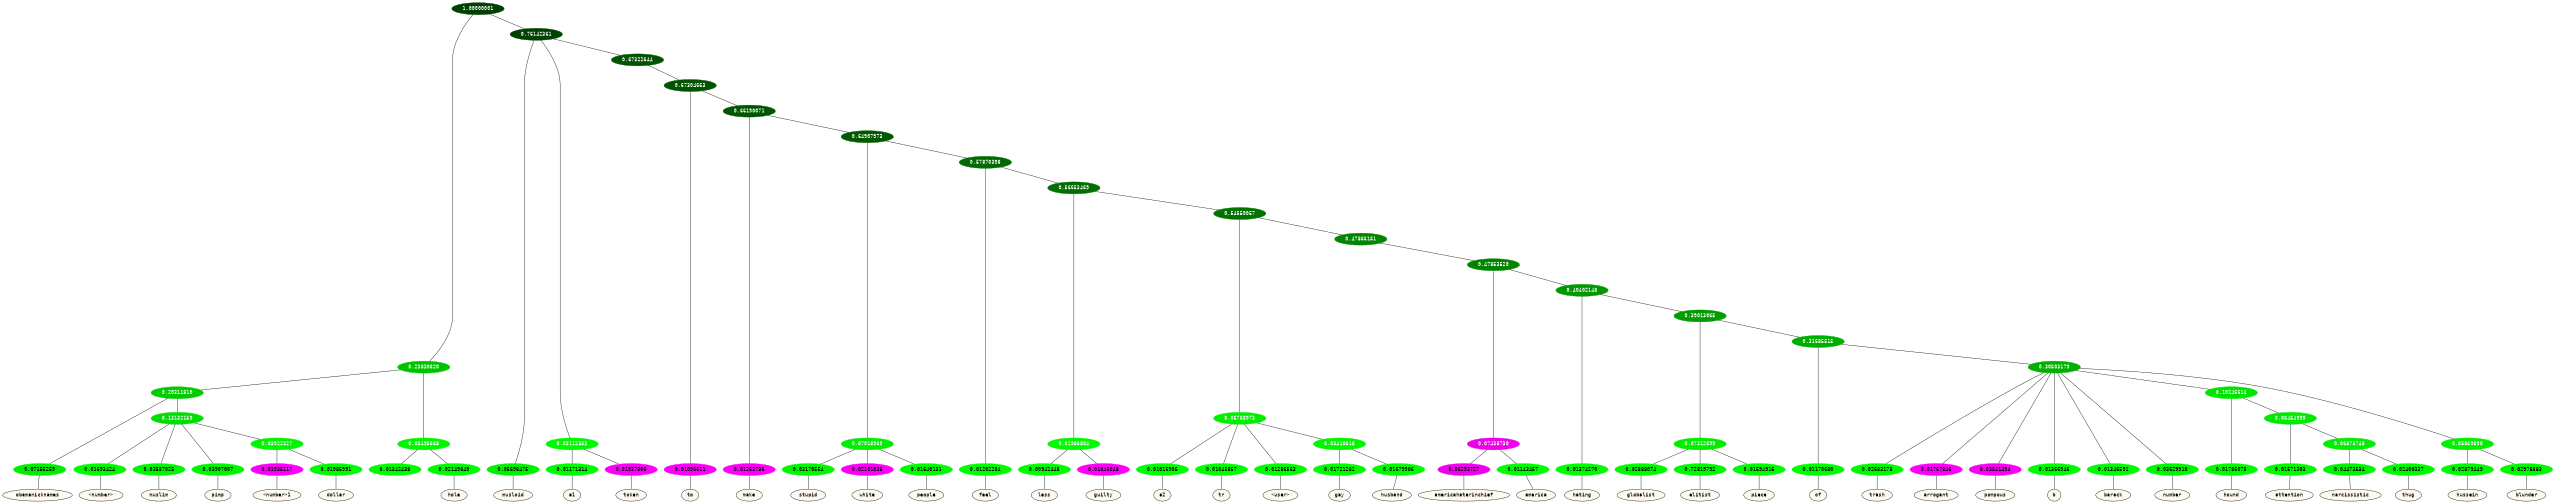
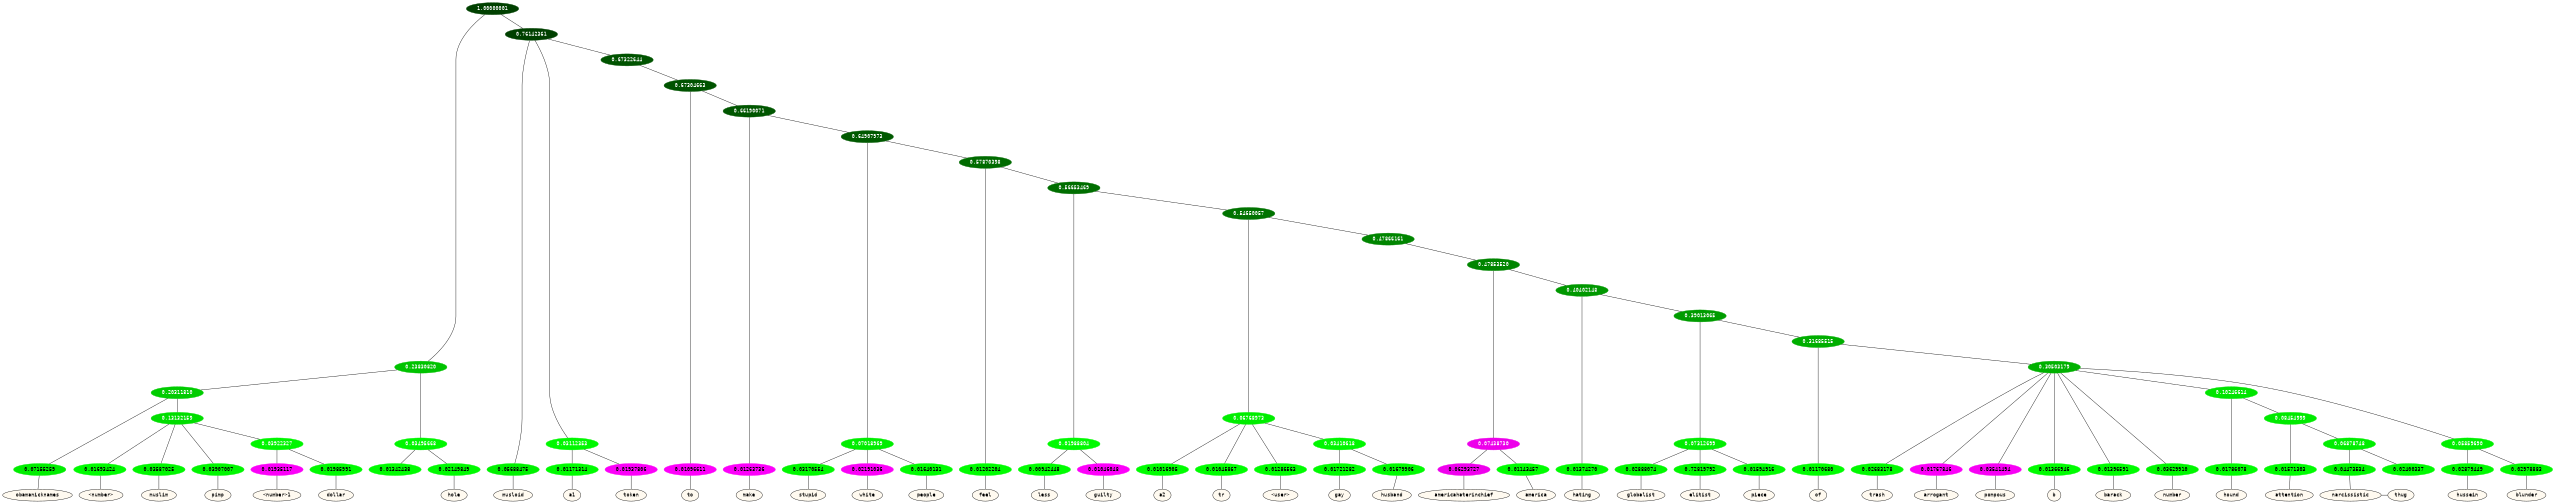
node "0.05698475": label "0.05698475" -> "0.05688475"
node "0.01346591": label "0.01346591" -> "0.01396591"
edge "0.02400337" -- "thug": now "narcissistic" -- "thug"
